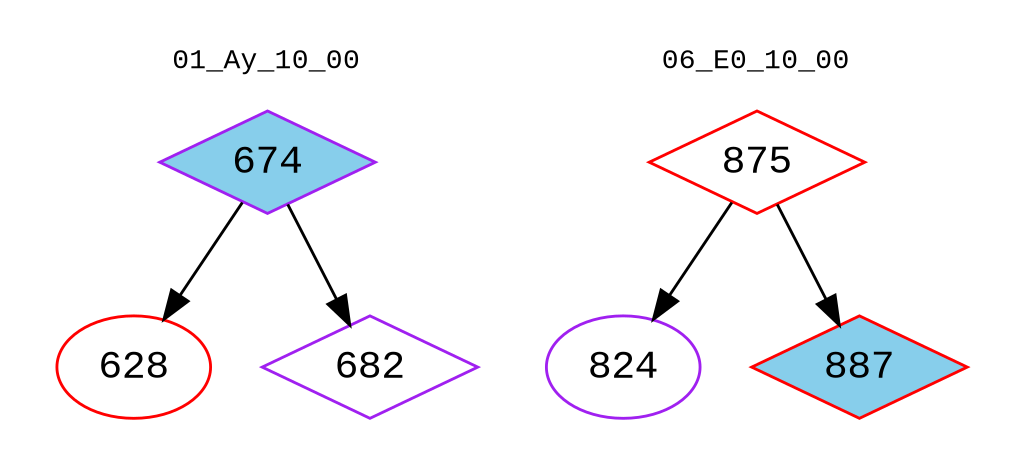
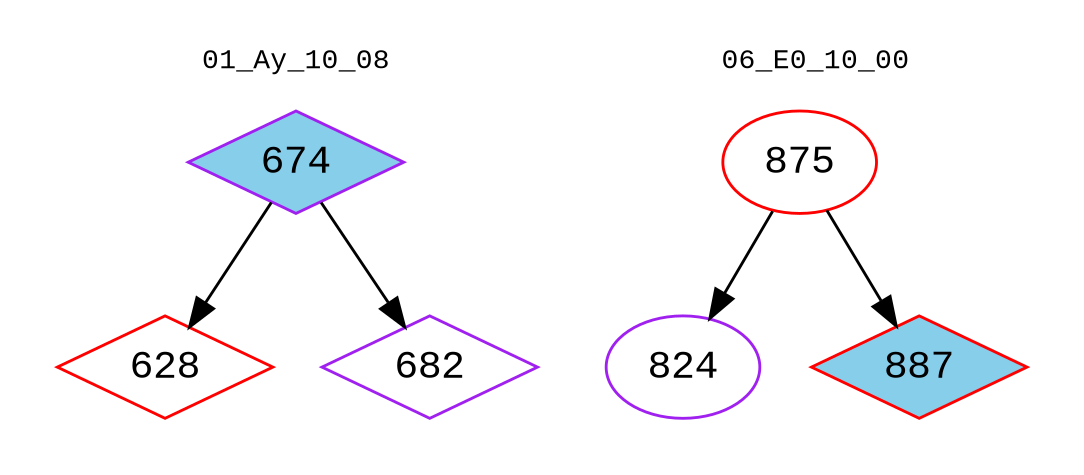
cluster "01_Ay_10_00": label "01_Ay_10_00" -> "01_Ay_10_08"
node "875": shape diamond -> ellipse
node "628": shape ellipse -> diamond
